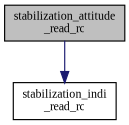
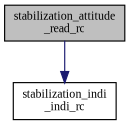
node "stabilization_indi _read_rc": label "stabilization_indi _read_rc" -> "stabilization_indi _indi_rc"
